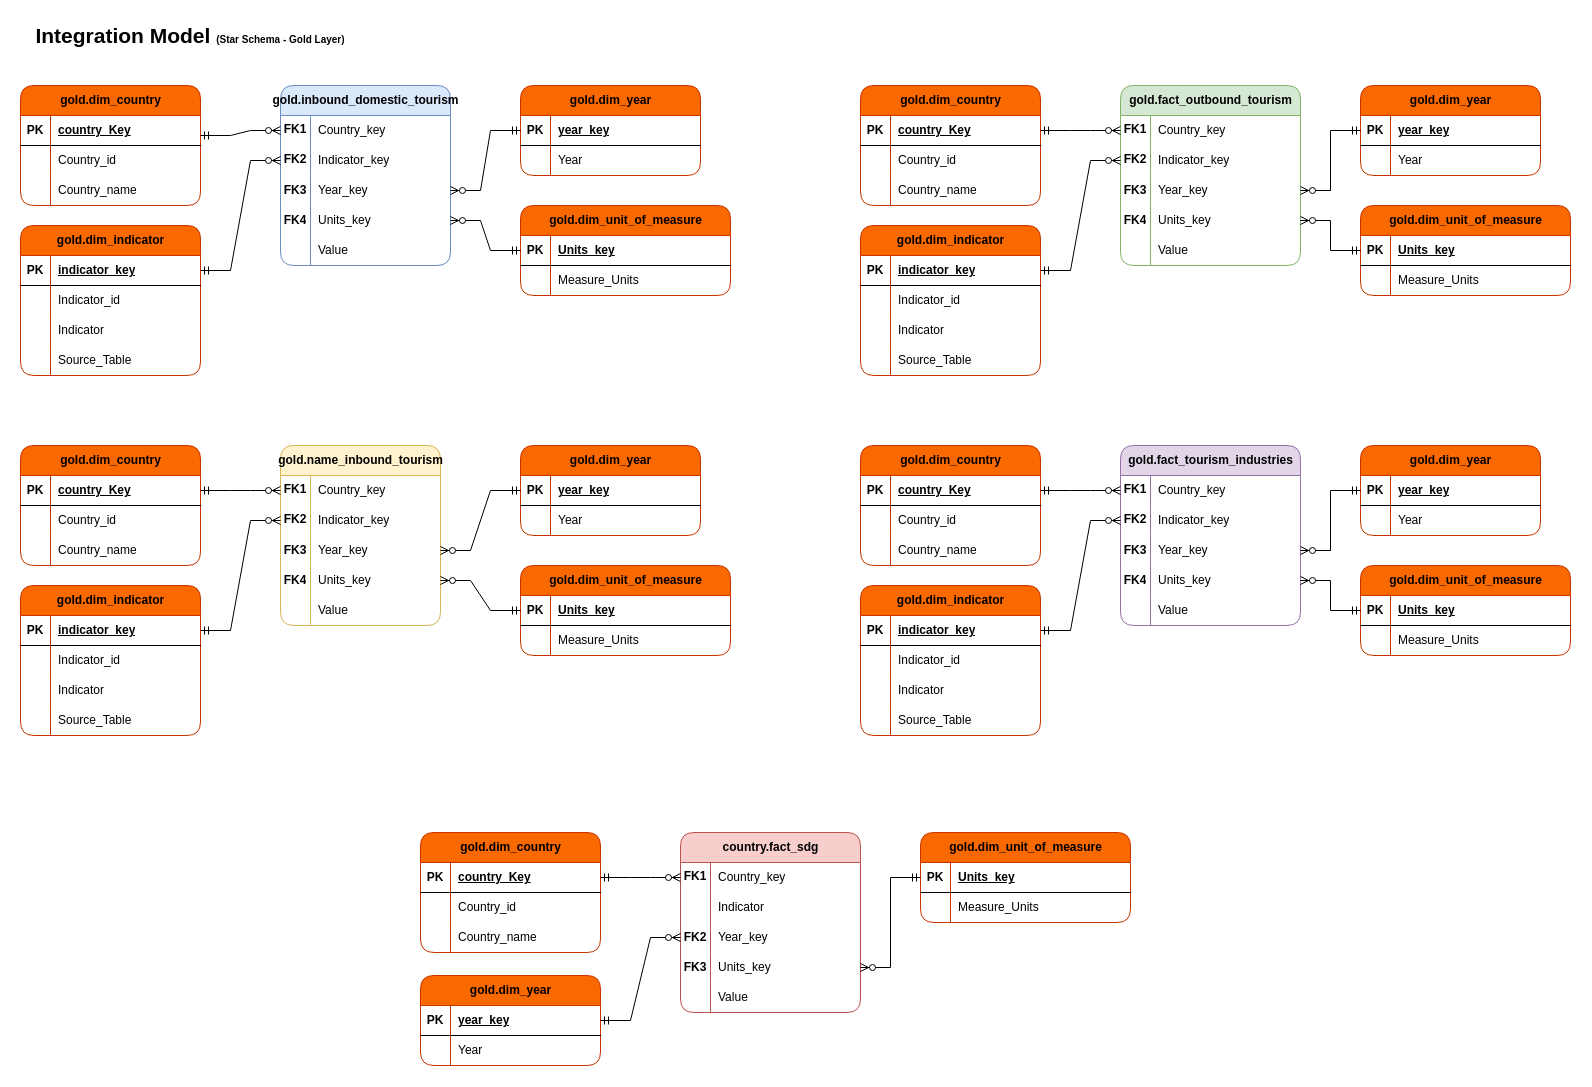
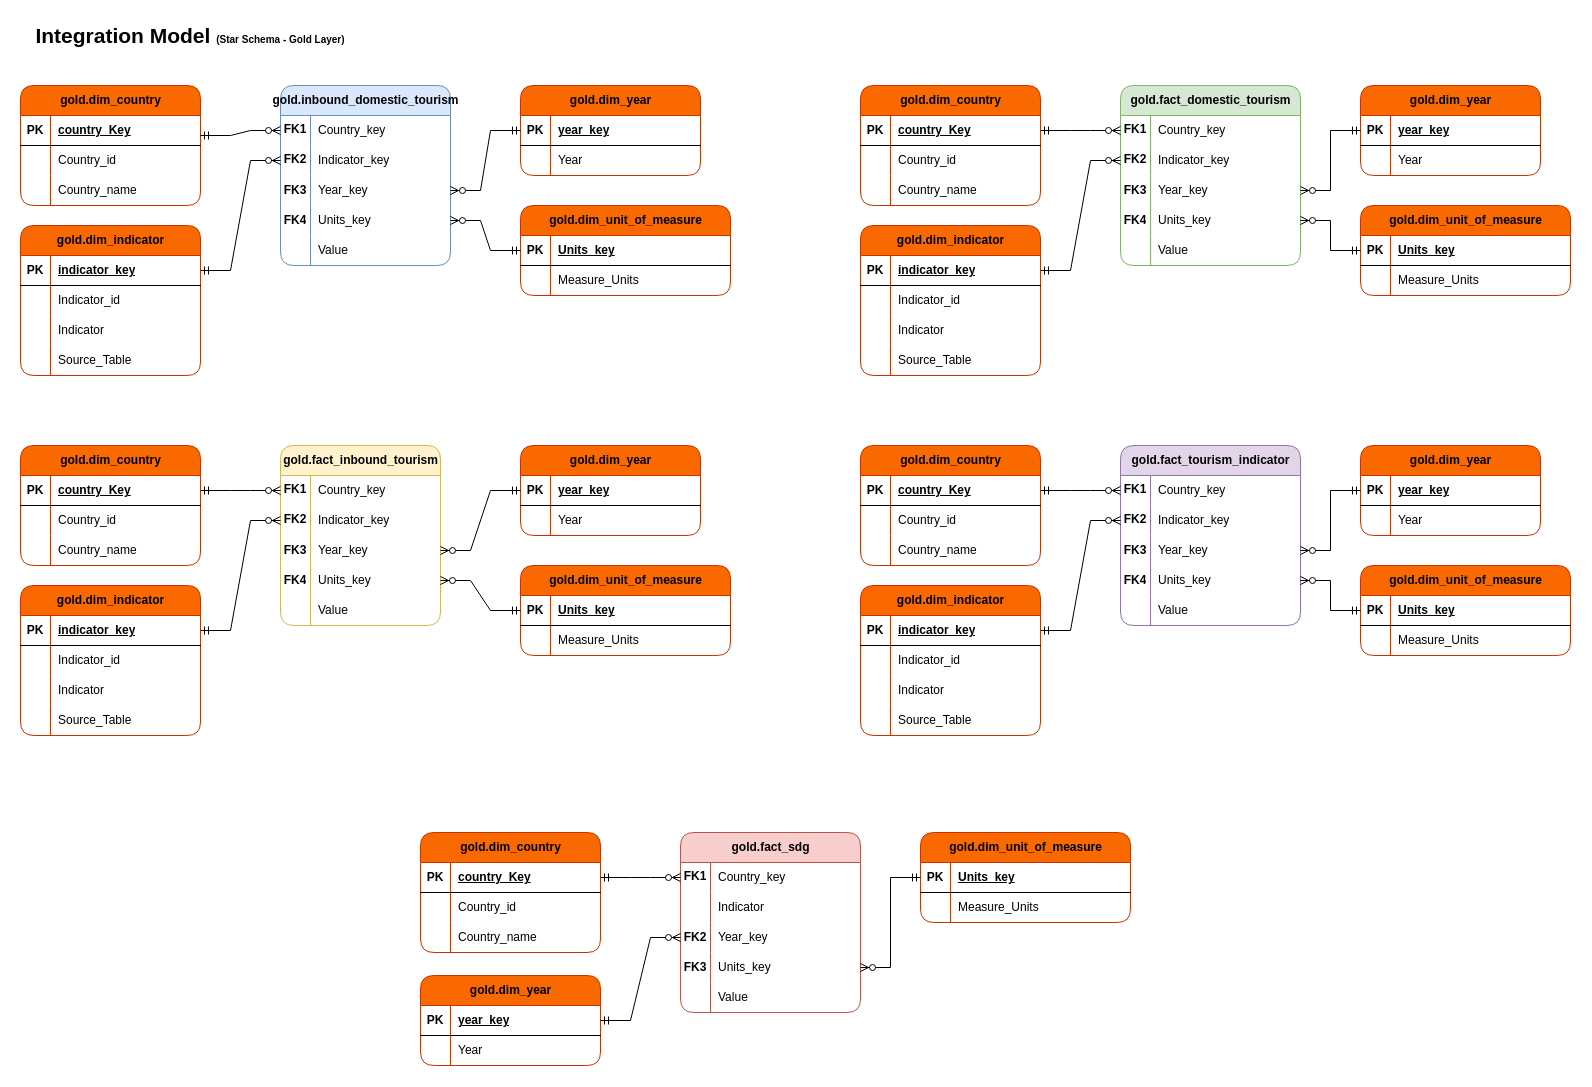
node "gold.fact_outbound_tourism": label "gold.fact_outbound_tourism" -> "gold.fact_domestic_tourism"
node "gold.name_inbound_tourism": label "gold.name_inbound_tourism" -> "gold.fact_inbound_tourism"
node "gold.fact_tourism_industries": label "gold.fact_tourism_industries" -> "gold.fact_tourism_indicator"
node "country.fact_sdg": label "country.fact_sdg" -> "gold.fact_sdg"
